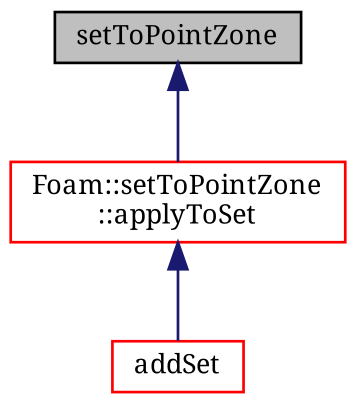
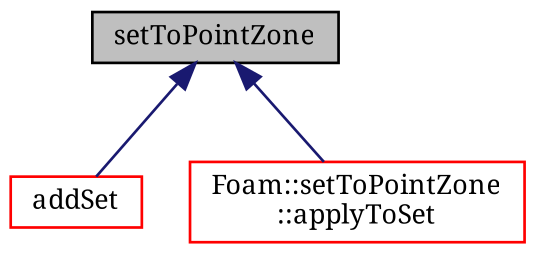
edge "addSet" -> "Foam::setToPointZone ::applyToSet": now "addSet" -> "setToPointZone"
